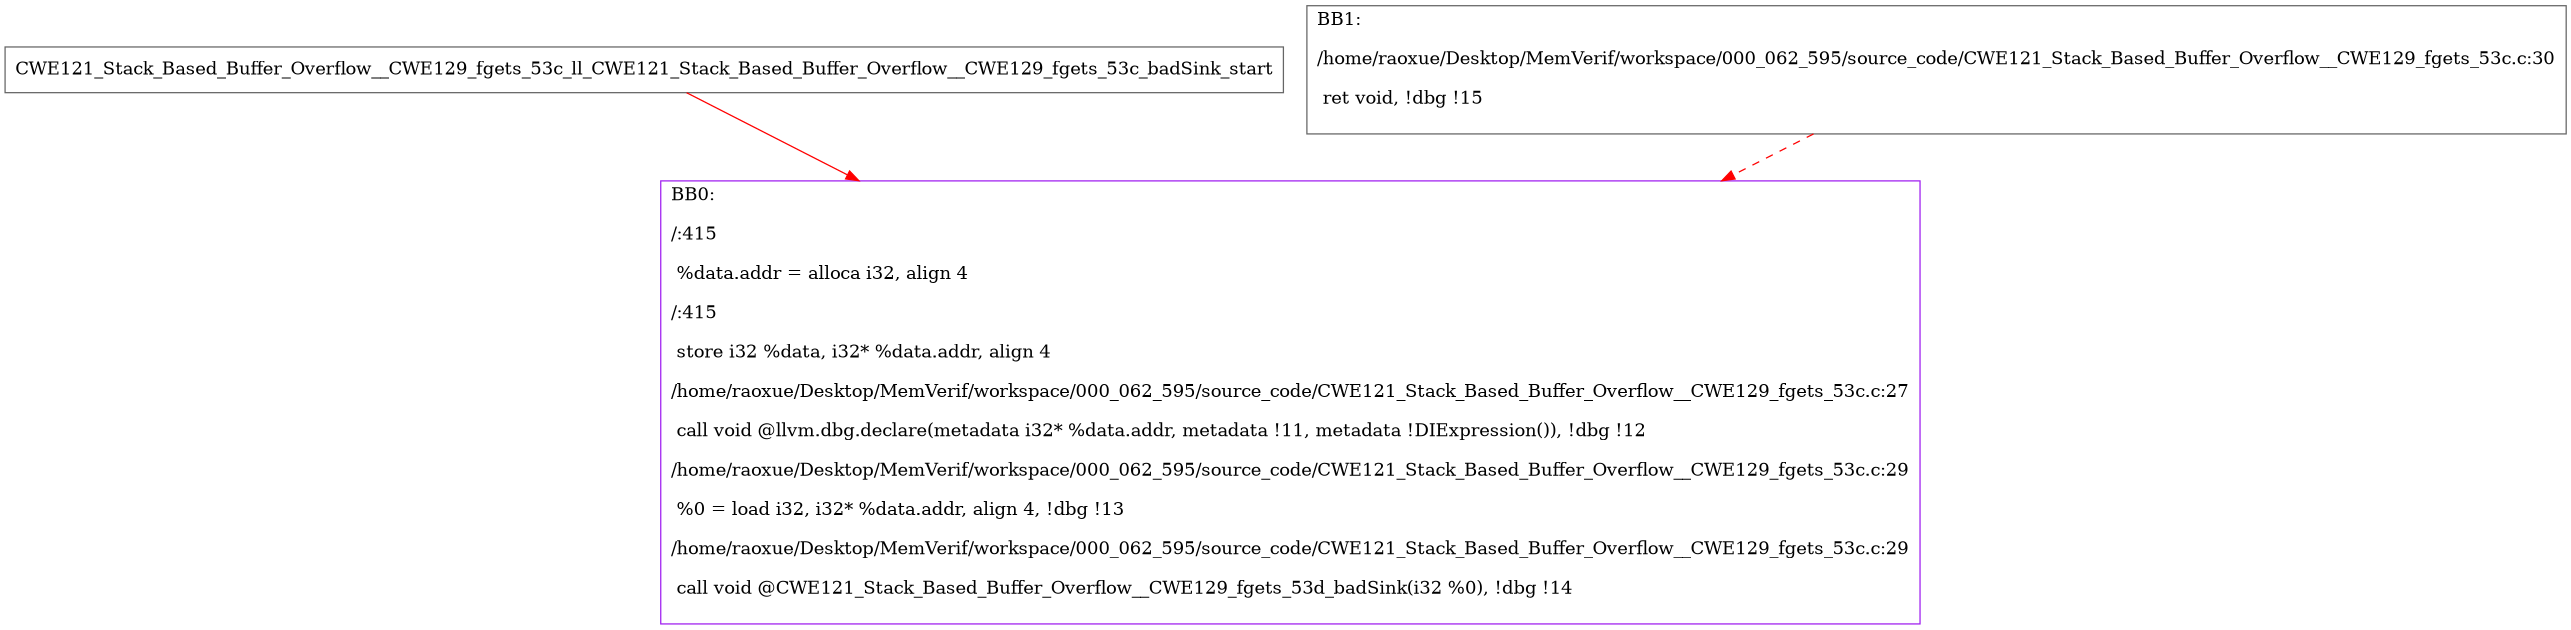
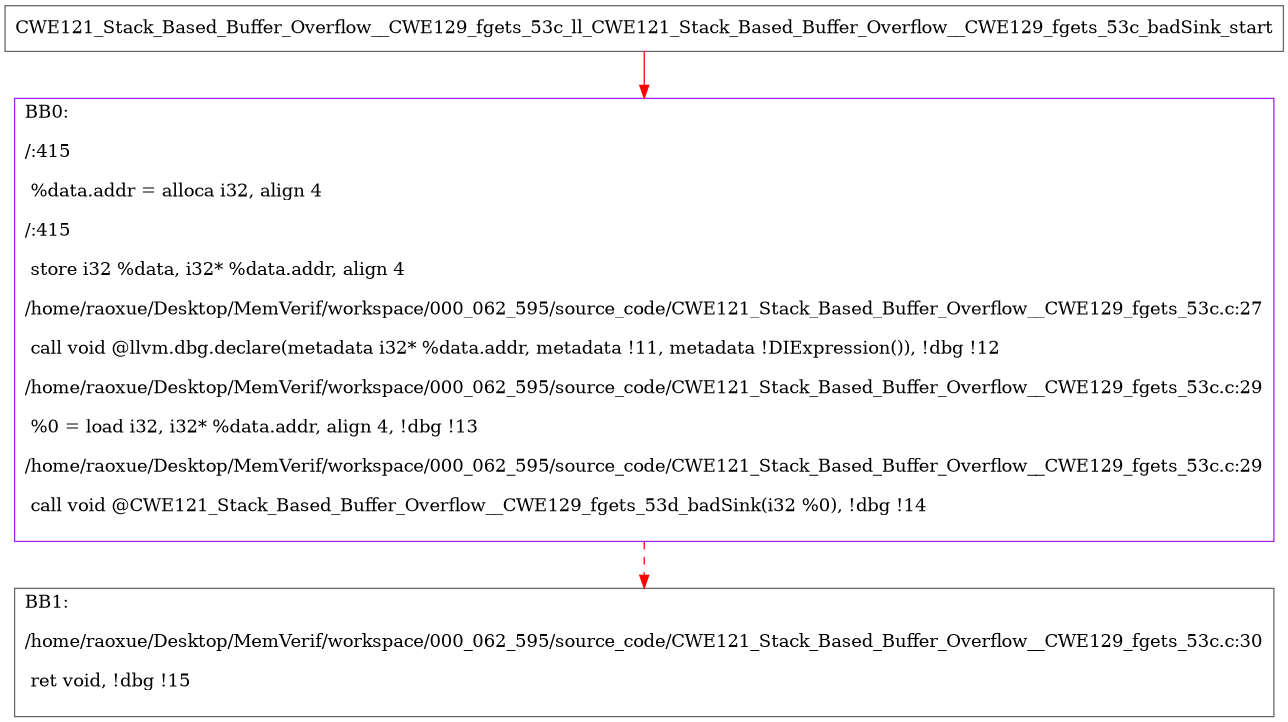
edge "BB1:" -> "BB0:": reversed
